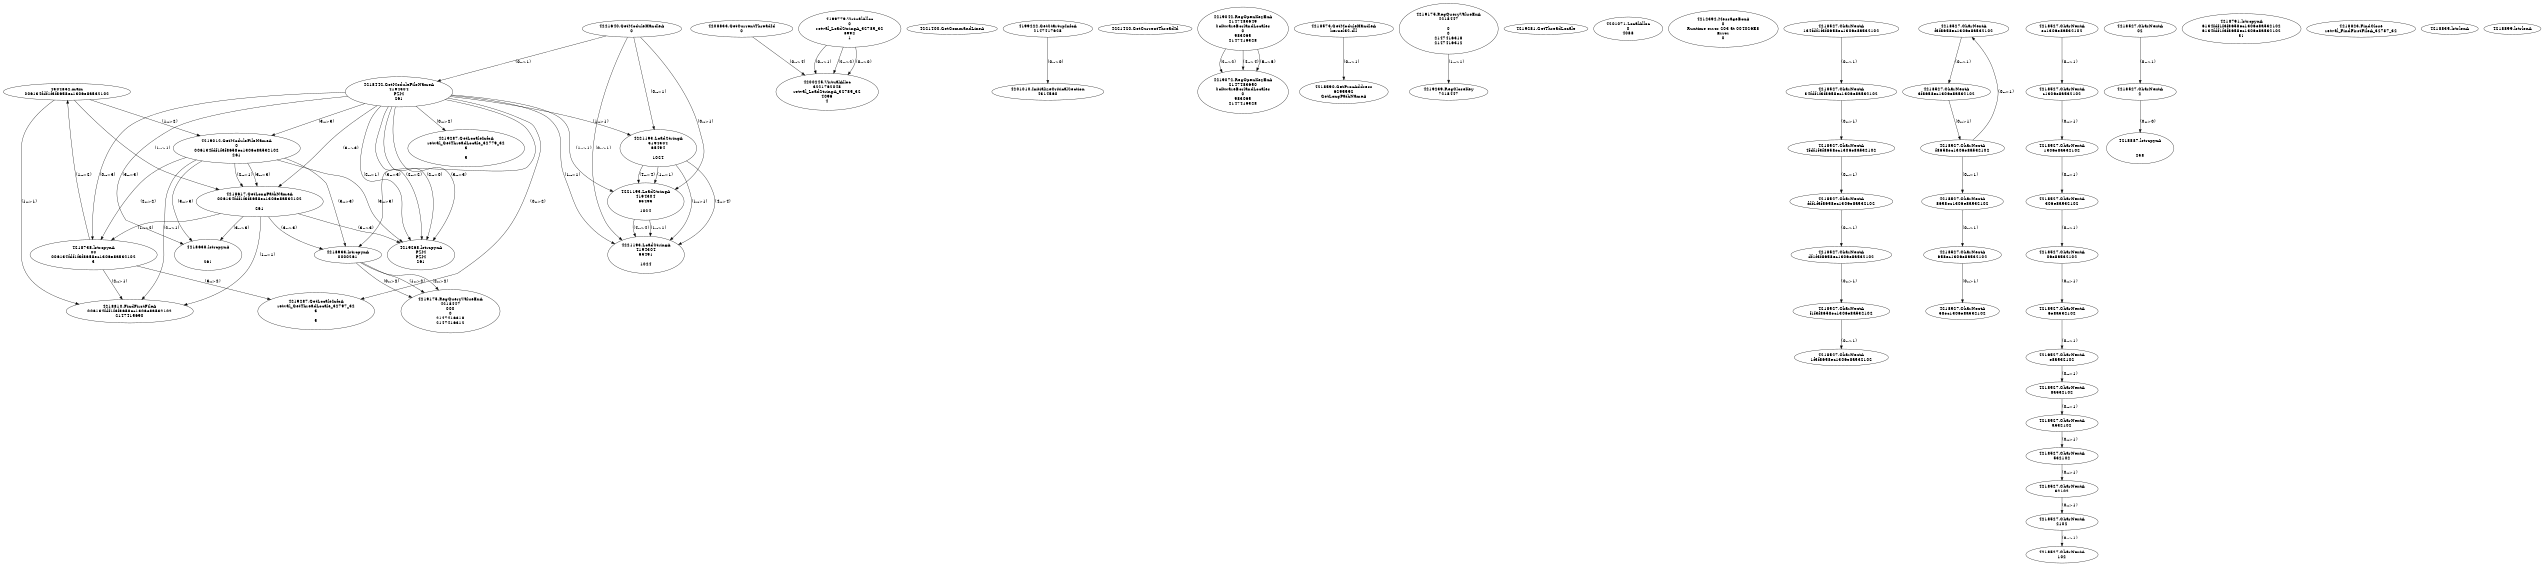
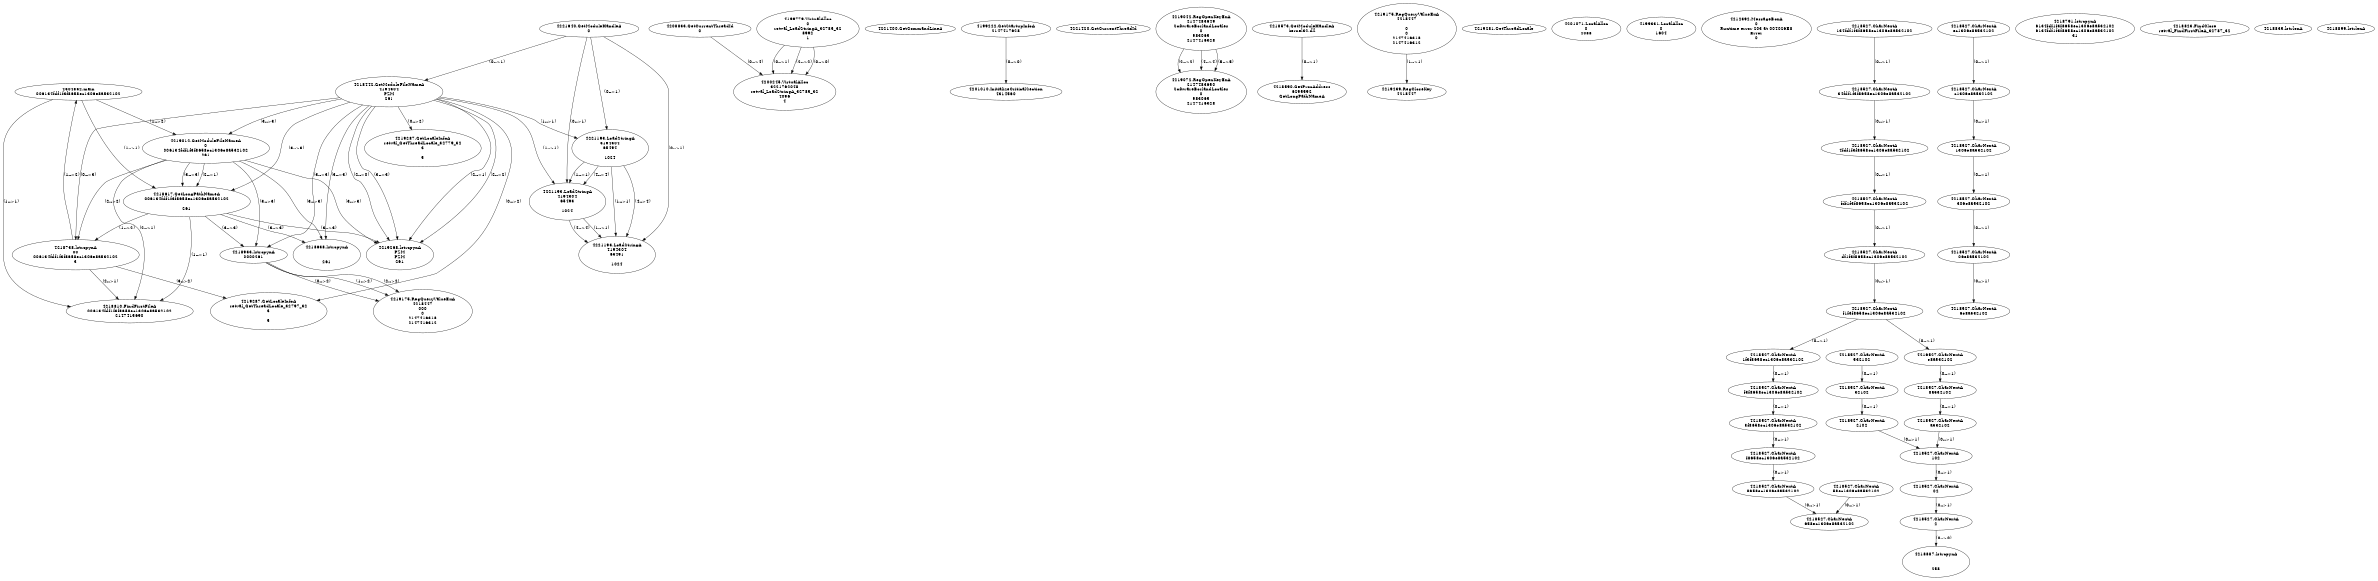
node "4199331.LocalAlloc 0 1604": added
edge "4218527.CharNextA f8658ec1306e8a532102" -> "4218527.CharNextA f3f8658ec1306e8a532102": now "4218527.CharNextA 1f3f8658ec1306e8a532102" -> "4218527.CharNextA f3f8658ec1306e8a532102"
node "4219239.RegCloseKey 7218447": label "4219239.RegCloseKey 7218447" -> "4219239.RegCloseKey 4218447"
edge "4218442.GetModuleFileNameA 4194304 PZM 261" -> "4221193.LoadStringA 4194304 65491 1024": removed, label "(1-->1)"
edge "4218527.CharNextA 658ec1306e8a532102" -> "4218527.CharNextA 58ec1306e8a532102": reversed
edge "4218527.CharNextA 6e8a532102" -> "4216527.CharNextA e8a532102": now "4218527.CharNextA f1f3f8658ec1306e8a532102" -> "4216527.CharNextA e8a532102"
edge "4218527.CharNextA a532102" -> "4218527.CharNextA 532102": now "4218527.CharNextA a532102" -> "4218527.CharNextA 102"
edge "4218527.CharNextA 102" -> "4218527.CharNextA 02": added, label "(0-->1)"
